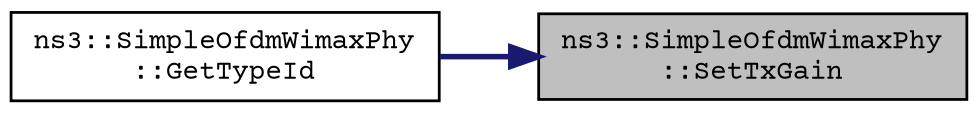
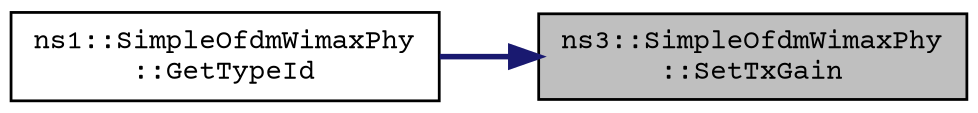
node "ns3::SimpleOfdmWimaxPhy ::GetTypeId": label "ns3::SimpleOfdmWimaxPhy ::GetTypeId" -> "ns1::SimpleOfdmWimaxPhy ::GetTypeId"
